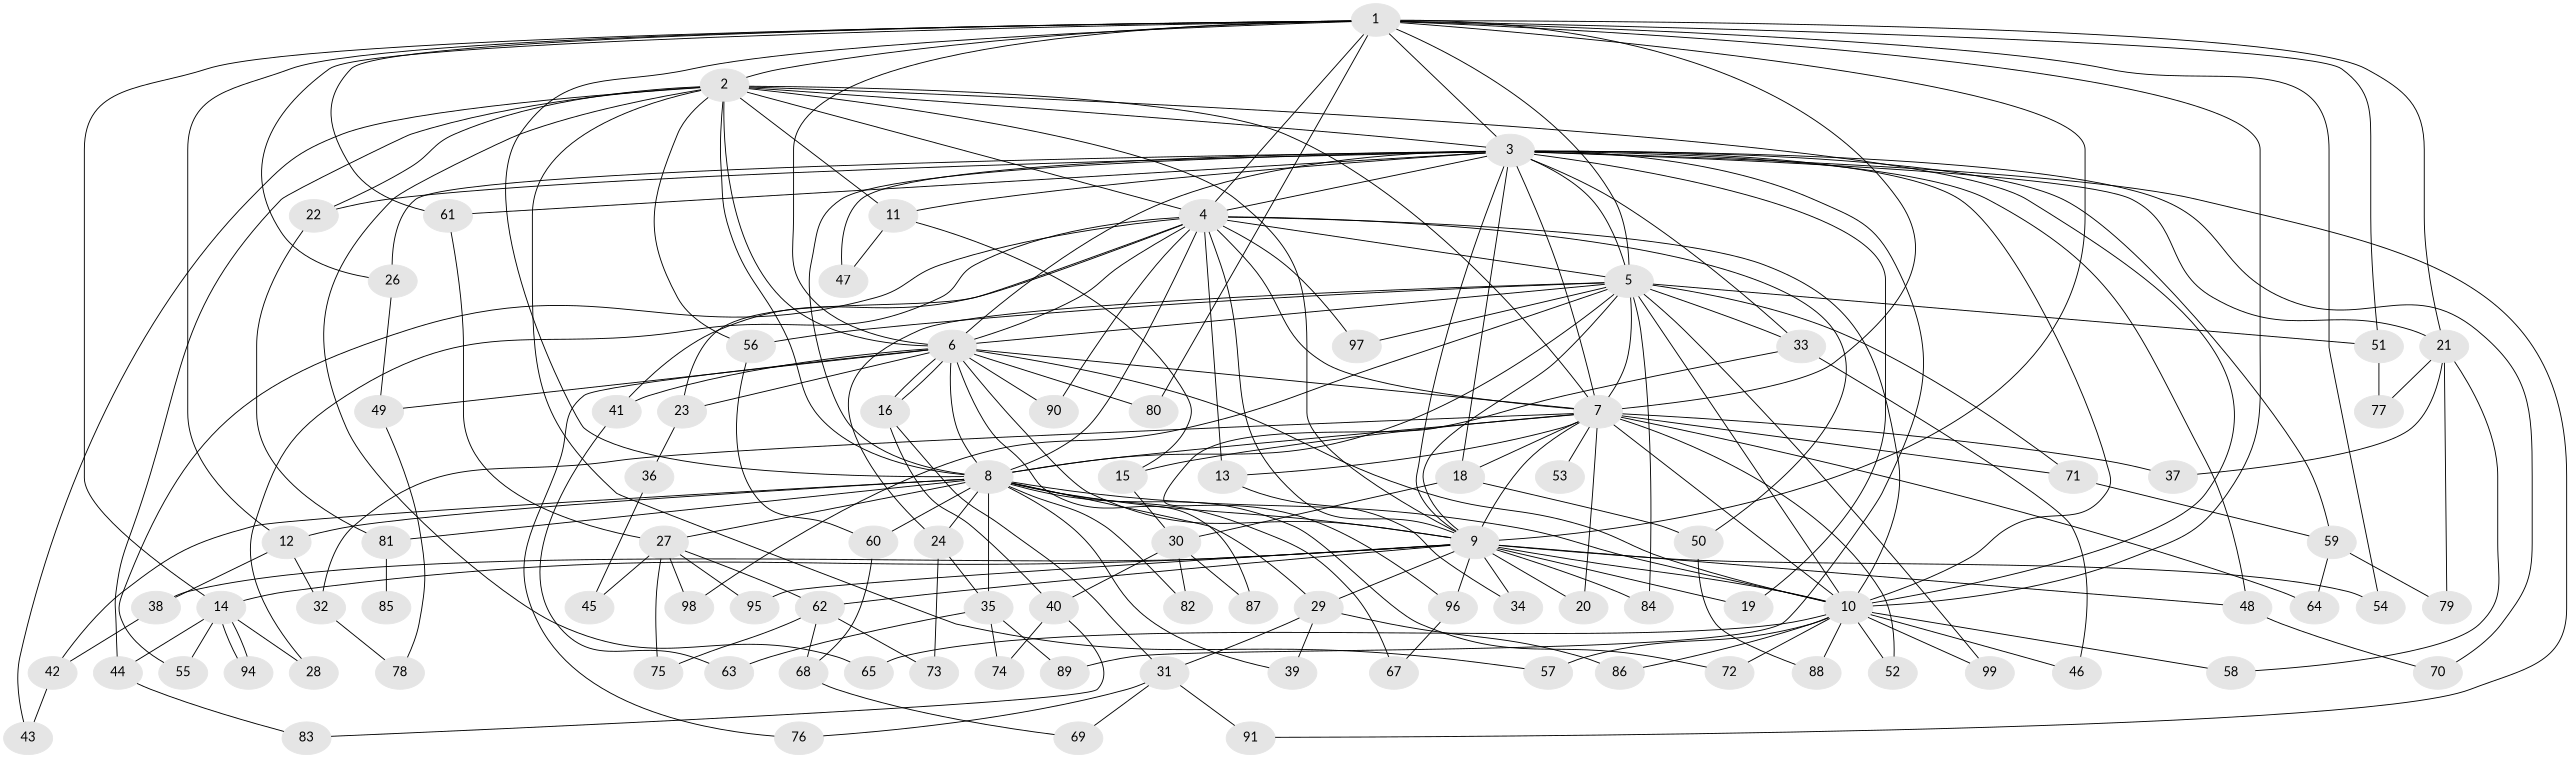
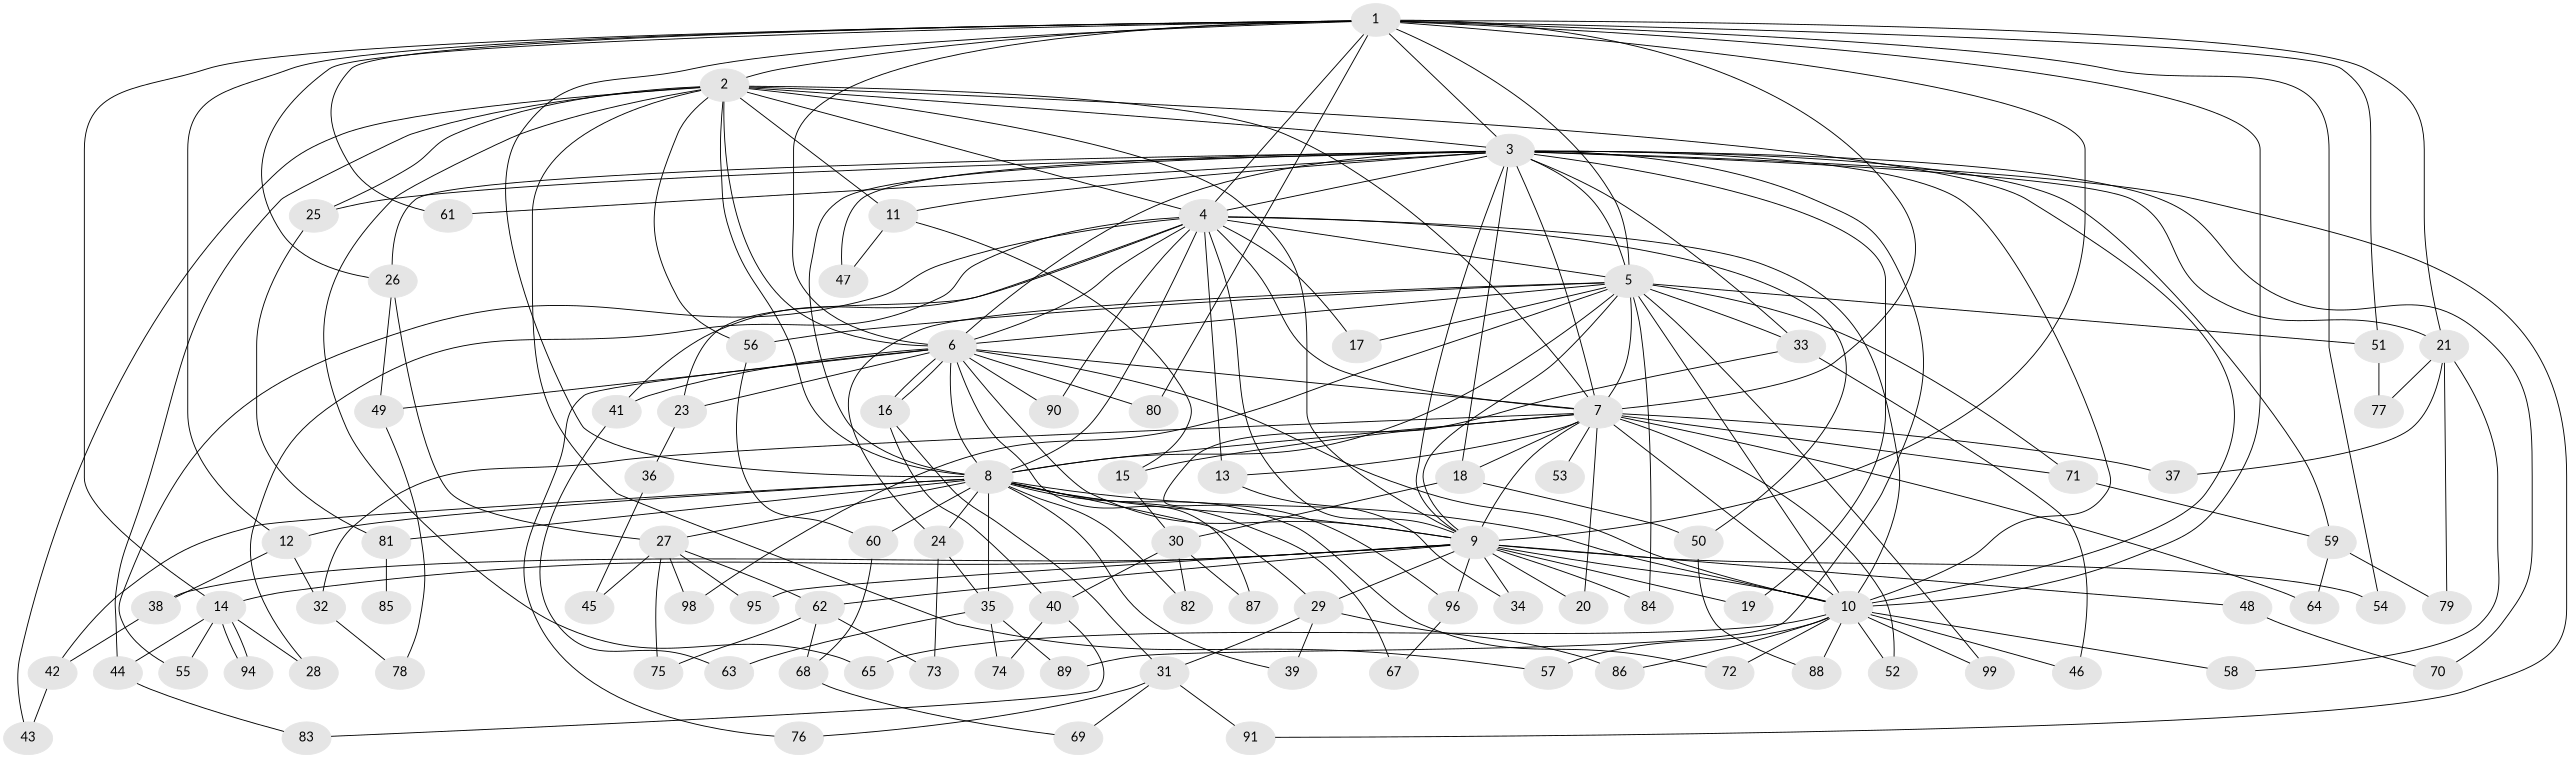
edge "3" -- "48": removed
node "22": label "22" -> "25"
node "97": label "97" -> "17"
edge "61" -- "27": now "26" -- "27"
